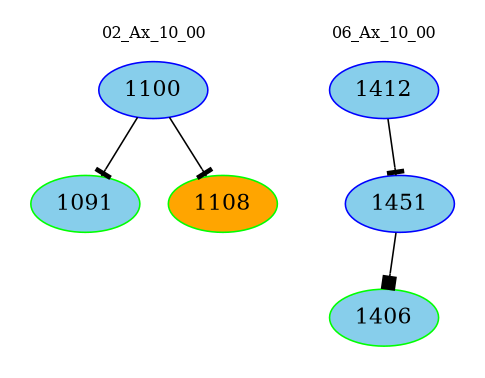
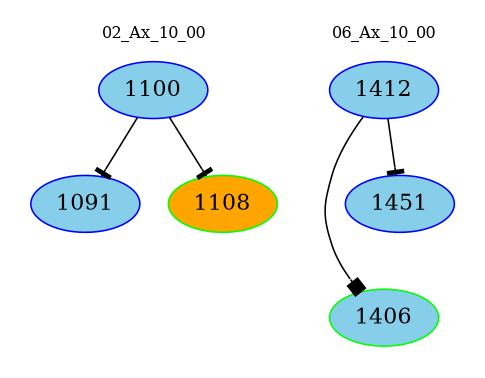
node "1091": color green -> blue
edge "1451" -> "1406": now "1412" -> "1406"
